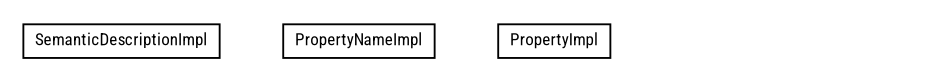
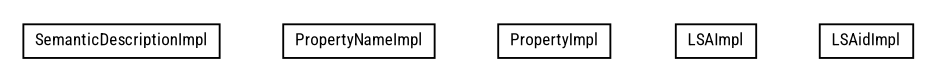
node "LSAImpl": added
node "LSAidImpl": added
